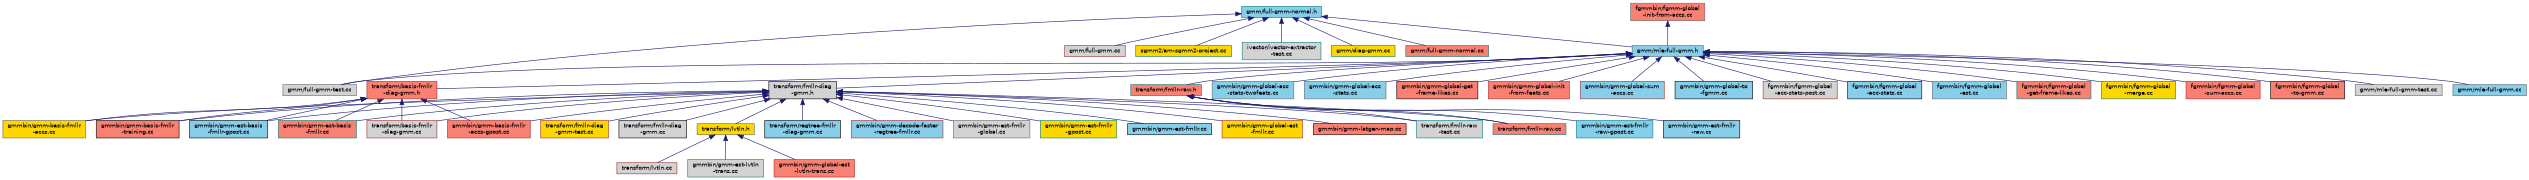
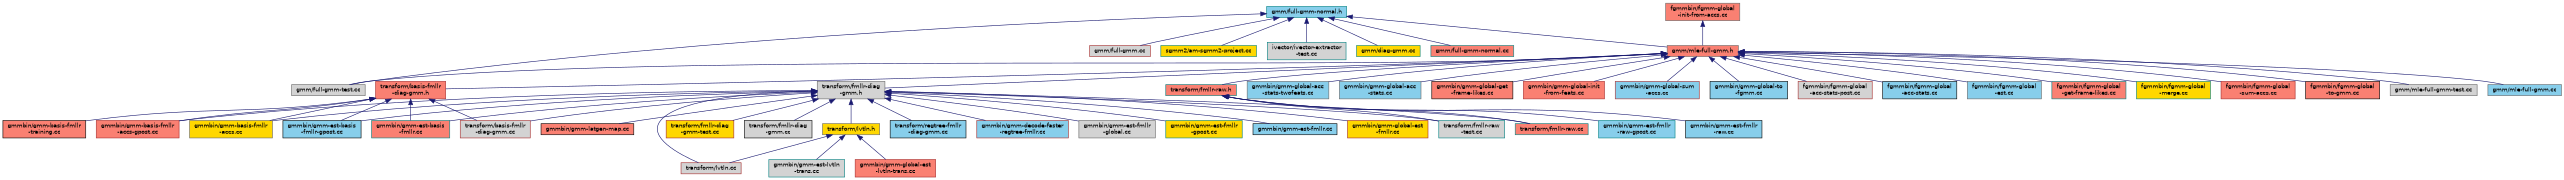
node "gmm/mle-full-gmm.h": fillcolor skyblue -> salmon
node "transform/fmllr-diag -gmm.h": color black -> gray40
edge "gmmbin/gmm-basis-fmllr -training.cc" -> "transform/fmllr-diag -gmm.h": now "transform/lvtln.cc" -> "transform/fmllr-diag -gmm.h"
